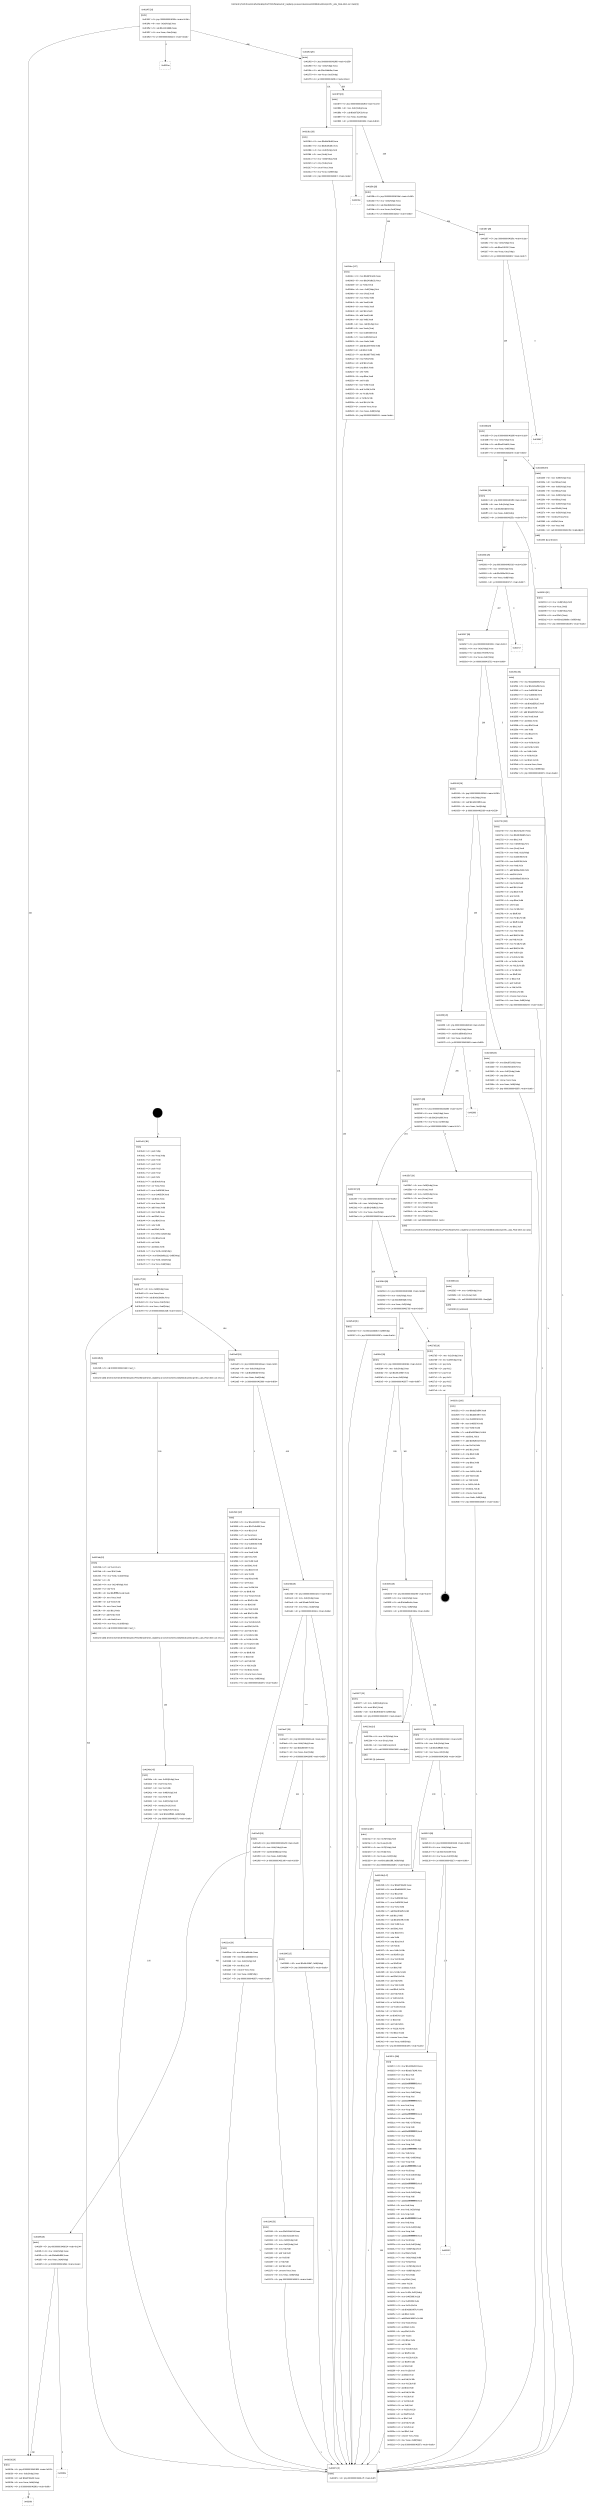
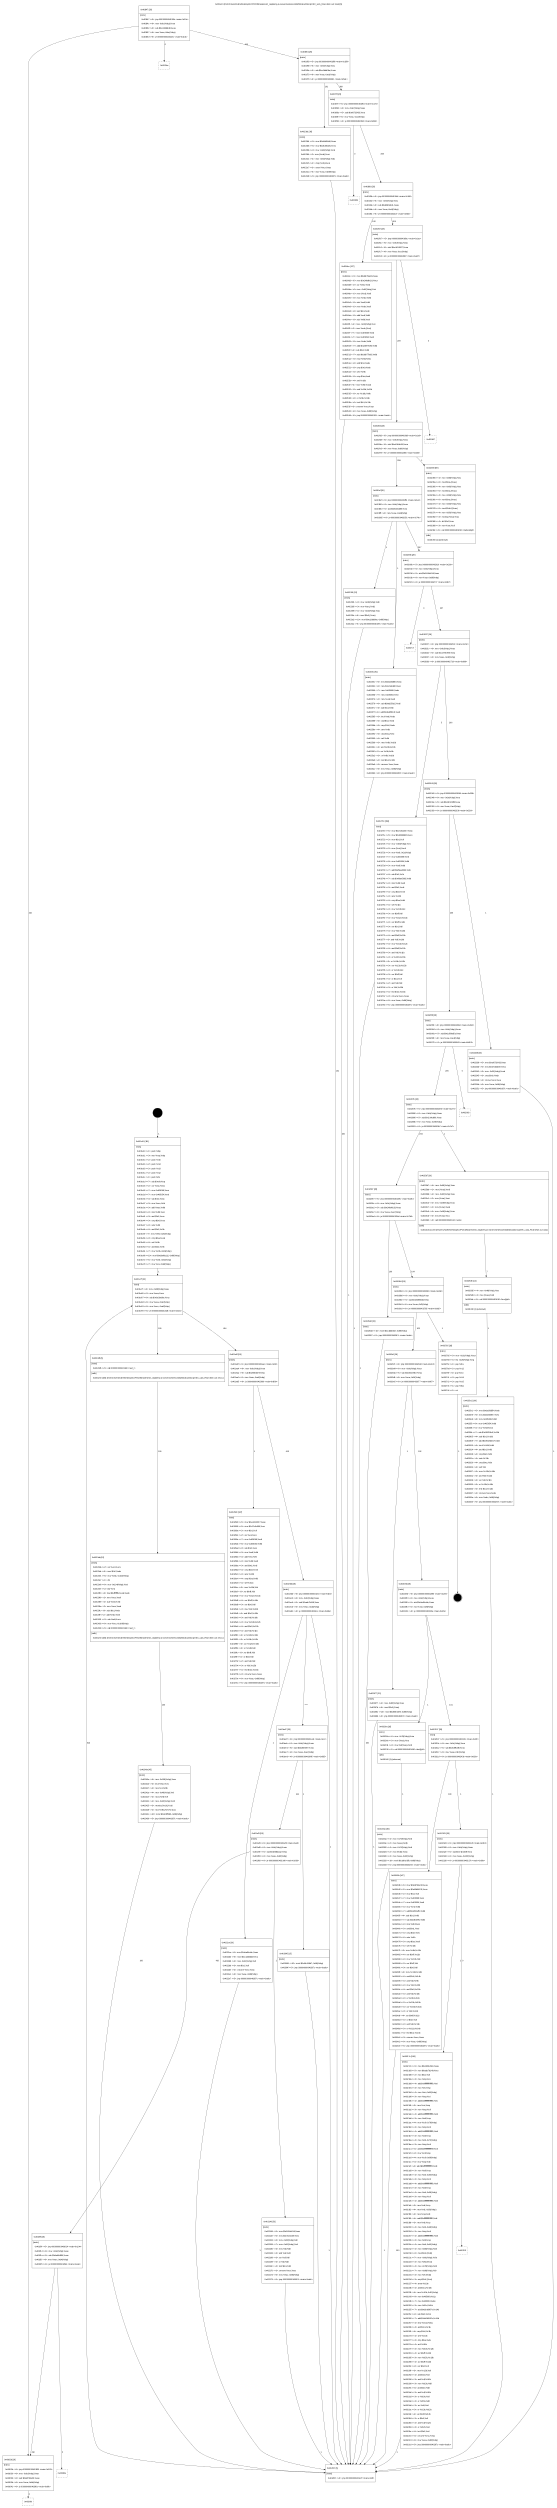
edge "0x402356 [59]" -> "0x402391 [32]": now "0x401fef [28]" -> "0x402391 [32]"
edge "0x4020cf [28]" -> "0x402677 [25]": label " 205" -> " 1"
